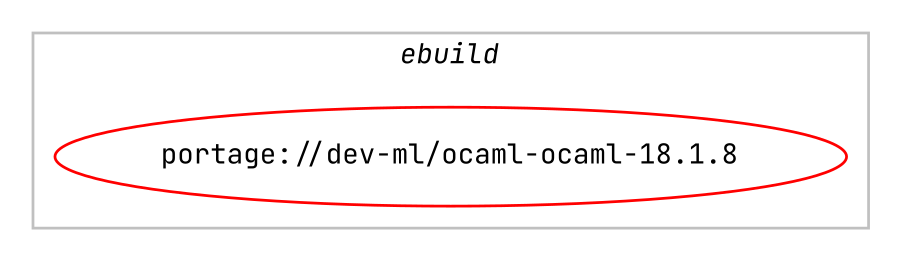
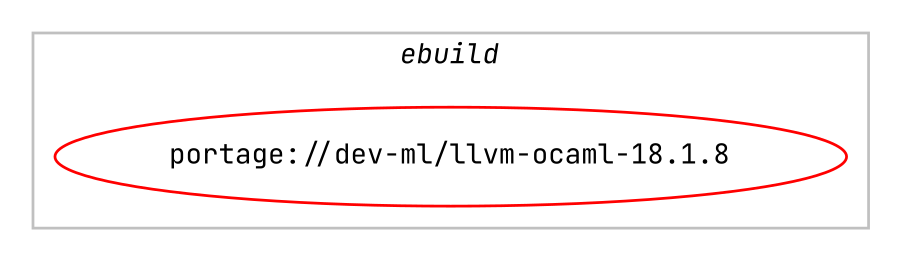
node "portage://dev-ml/ocaml-ocaml-18.1.8": label "portage://dev-ml/ocaml-ocaml-18.1.8" -> "portage://dev-ml/llvm-ocaml-18.1.8"
